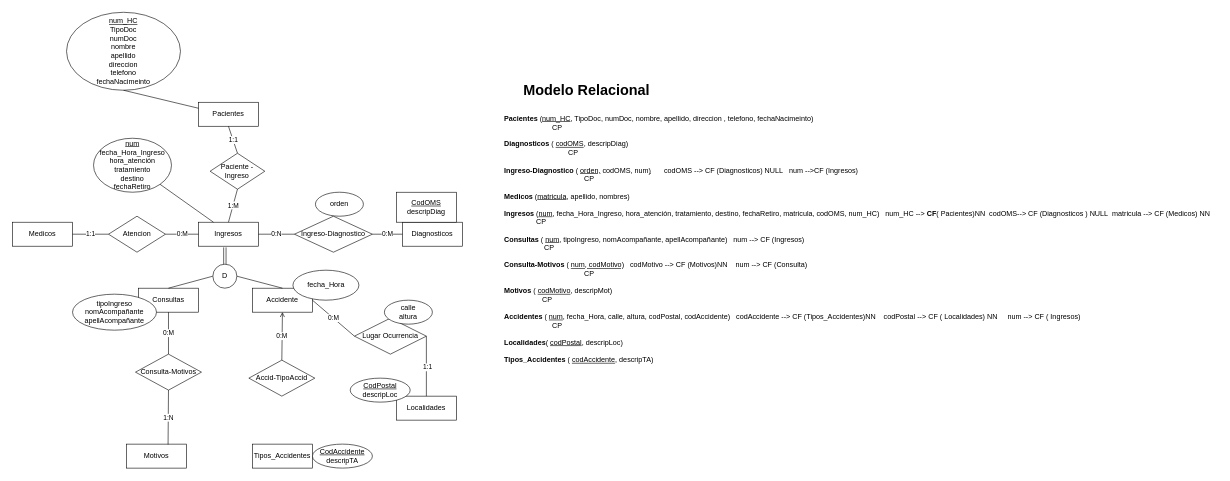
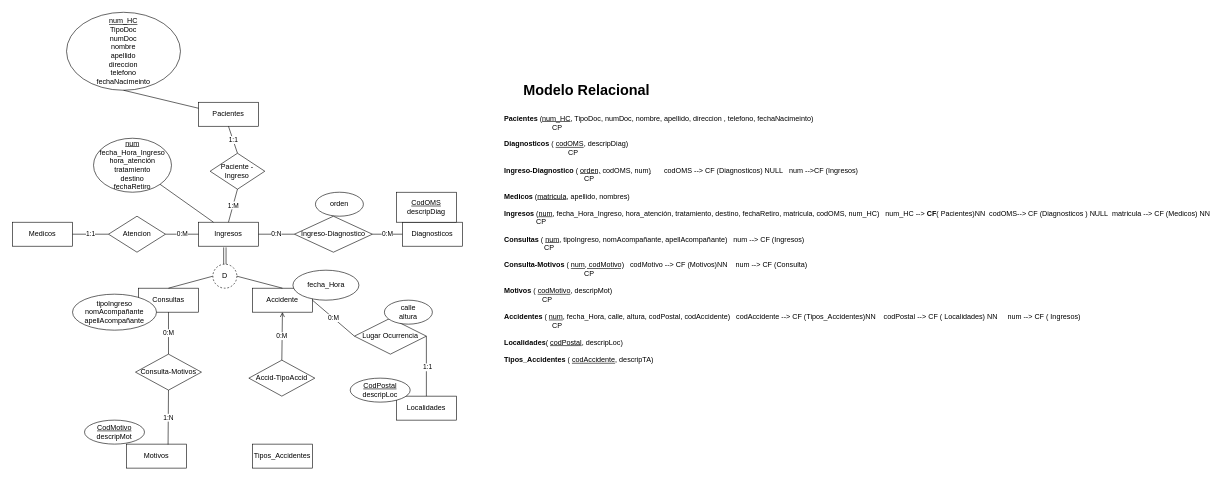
node "D": style solid -> dashed
node "CodMotivo descripMot": added
node "CodAccidente descripTA": removed
